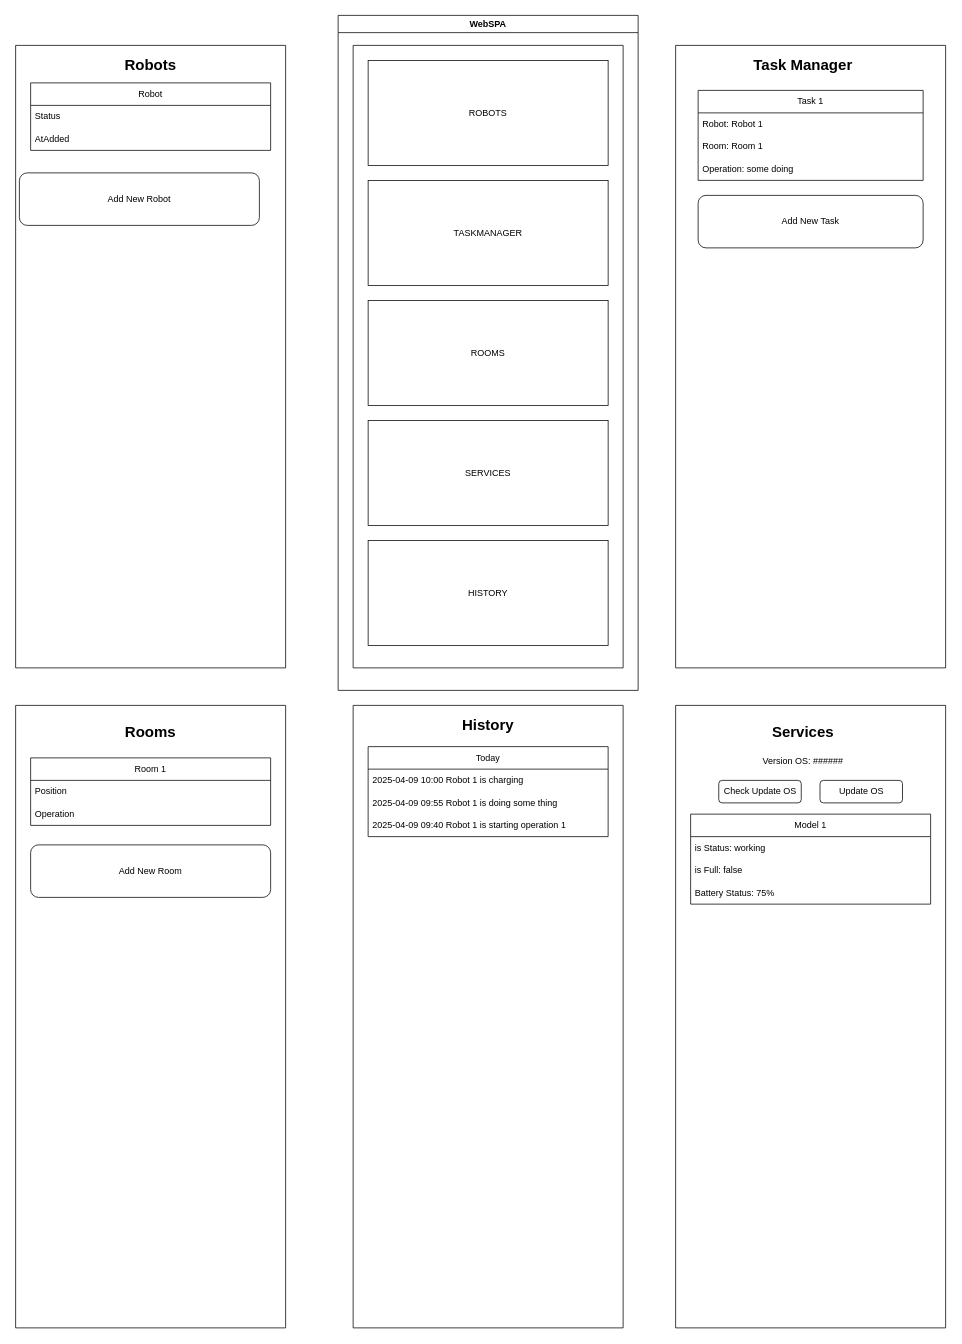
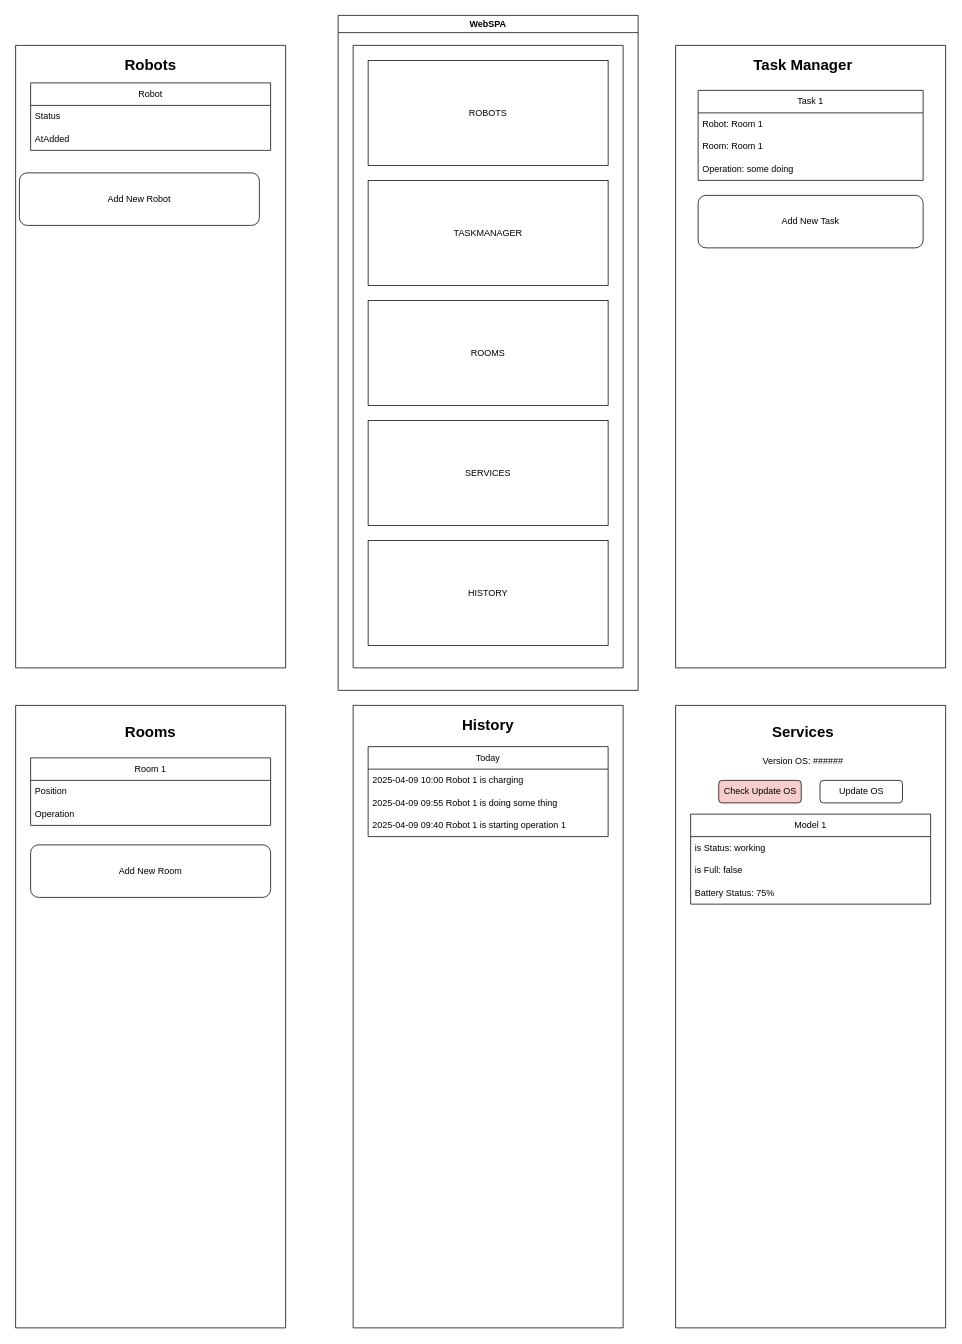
node "Robot: Robot 1": label "Robot: Robot 1" -> "Robot: Room 1"
node "Check Update OS": fillcolor #ffffff -> #f8cecc
